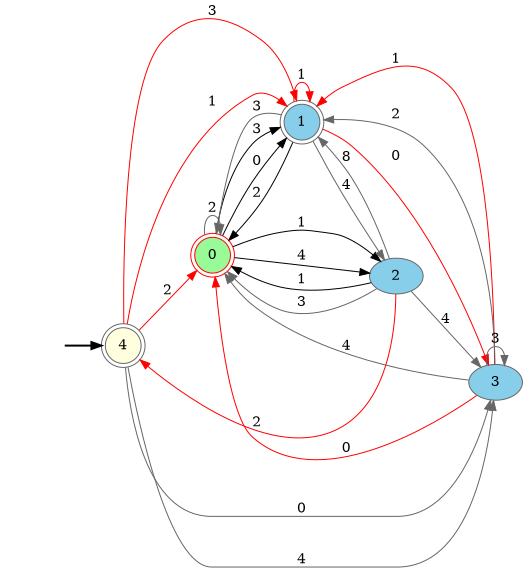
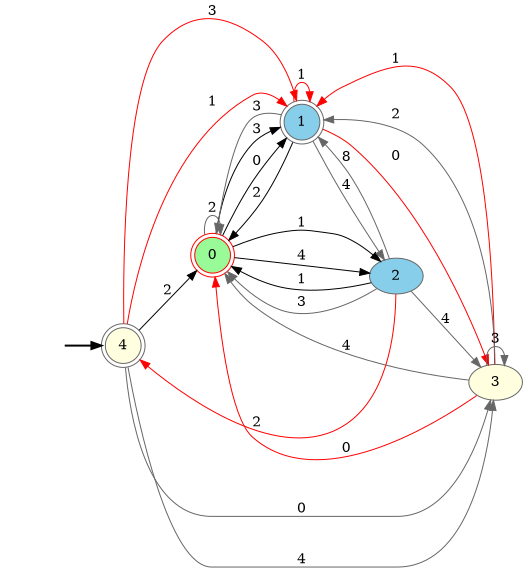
edge "4" -> "0": color red -> black
node "3": fillcolor skyblue -> lightyellow
